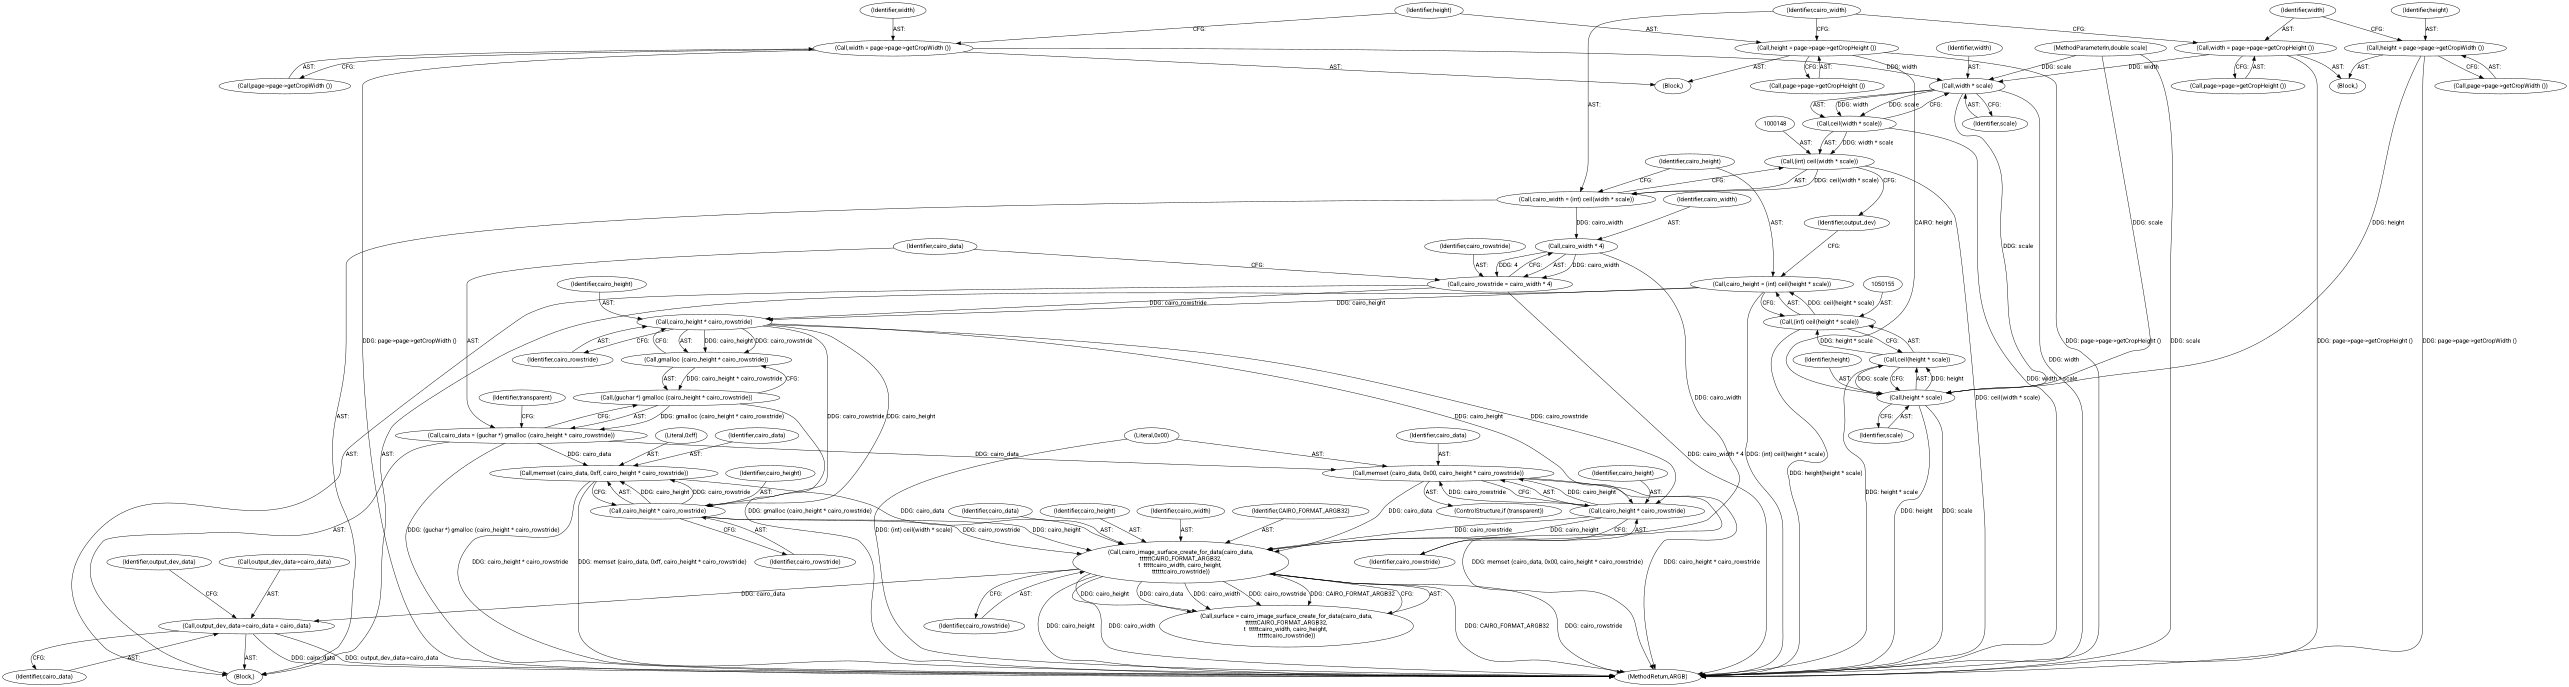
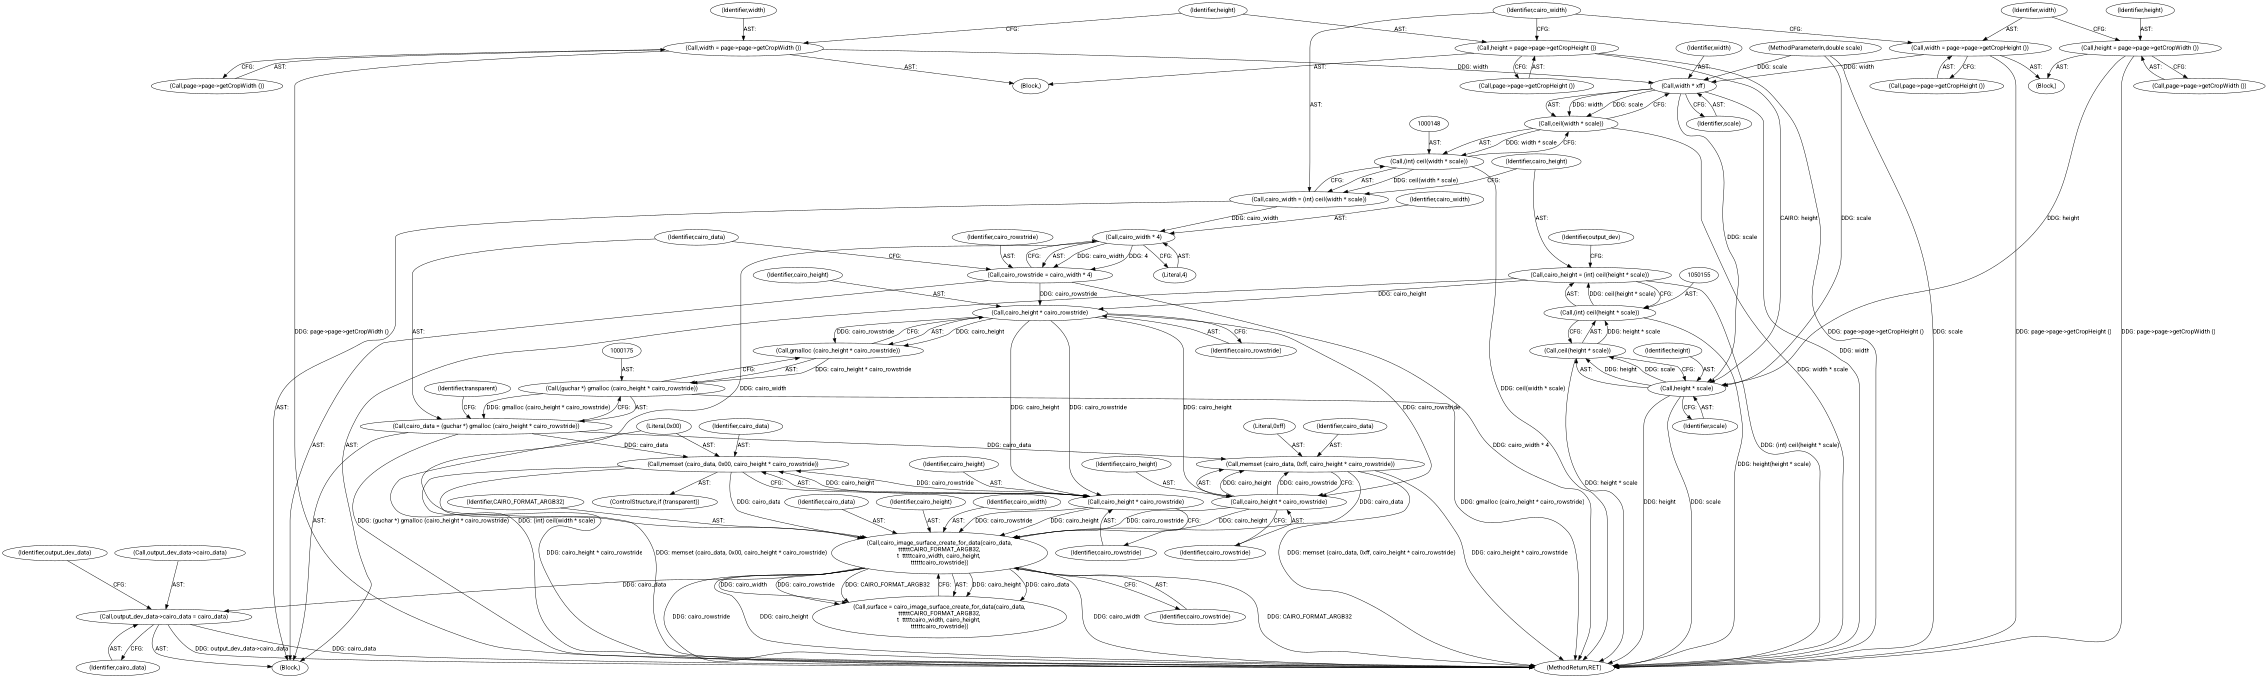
node "(Call,width * scale)": label "(Call,width * scale)" -> "(Call,width * xff)"
edge "(Call,(int) ceil(width * scale))" -> "(Identifier,output_dev)": now "(Call,(int) ceil(width * scale))" -> "(Call,ceil(width * scale))"
node "(Literal,4)": added
node "1000175": added
node "(MethodReturn,ARGB)": label "(MethodReturn,ARGB)" -> "(MethodReturn,RET)"
